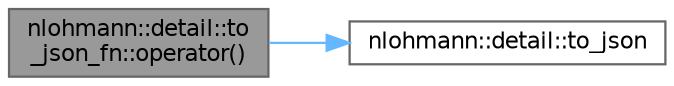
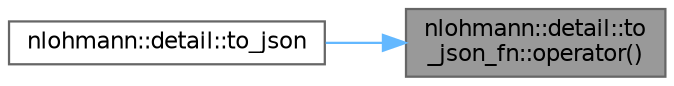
edge "nlohmann::detail::to _json_fn::operator()" -> "nlohmann::detail::to_json": reversed
